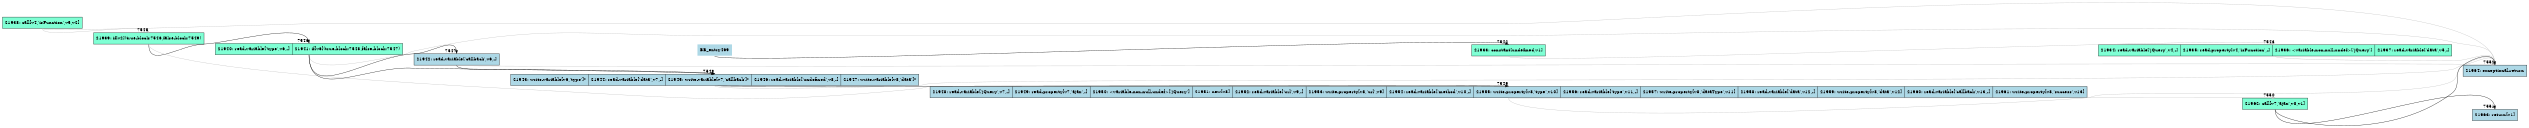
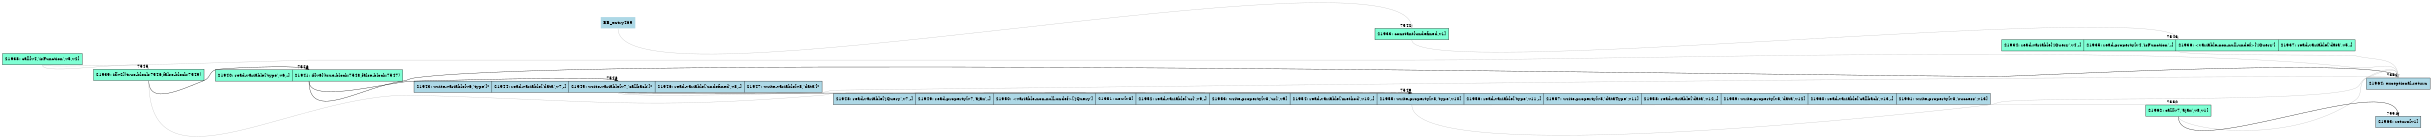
edge "21940: read-variable['type',v6,-]" -> "21964: exceptional-return": color gray -> black
edge "BB_entry469" -> "21933: constant[undefined,v1]": color black -> gray
node "21942: read-variable['callback',v6,-]": removed
edge "21962: call[v7,'ajax',v8,v1]" -> "21964: exceptional-return": color black -> gray
